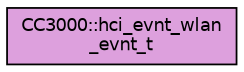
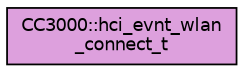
node "CC3000::hci_evnt_wlan _evnt_t": label "CC3000::hci_evnt_wlan _evnt_t" -> "CC3000::hci_evnt_wlan _connect_t"
